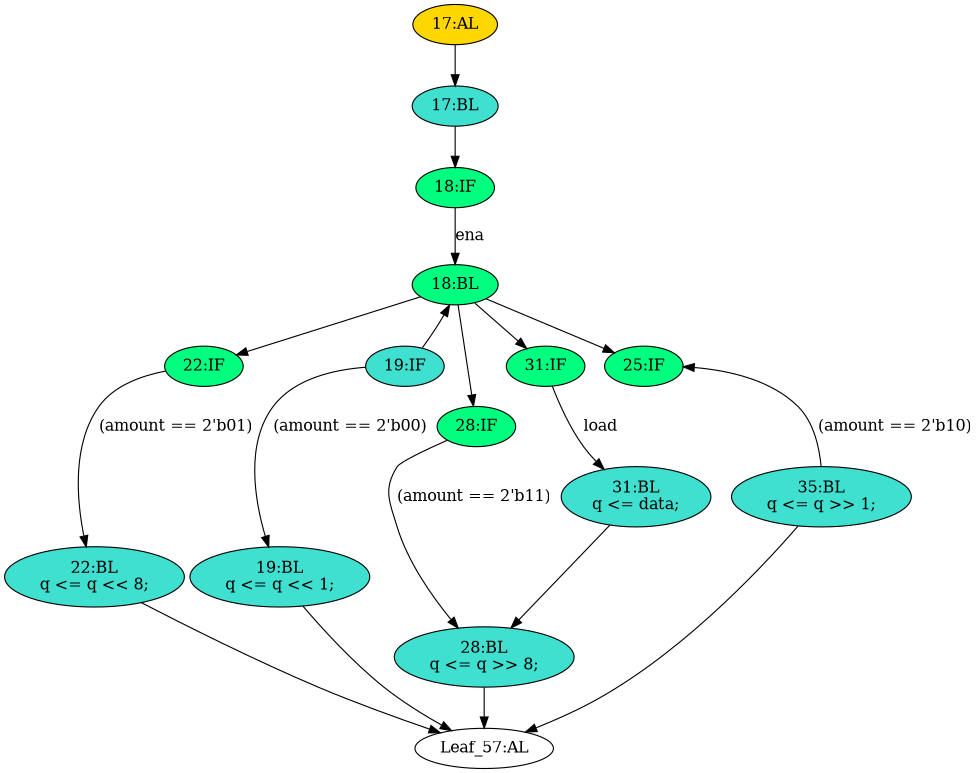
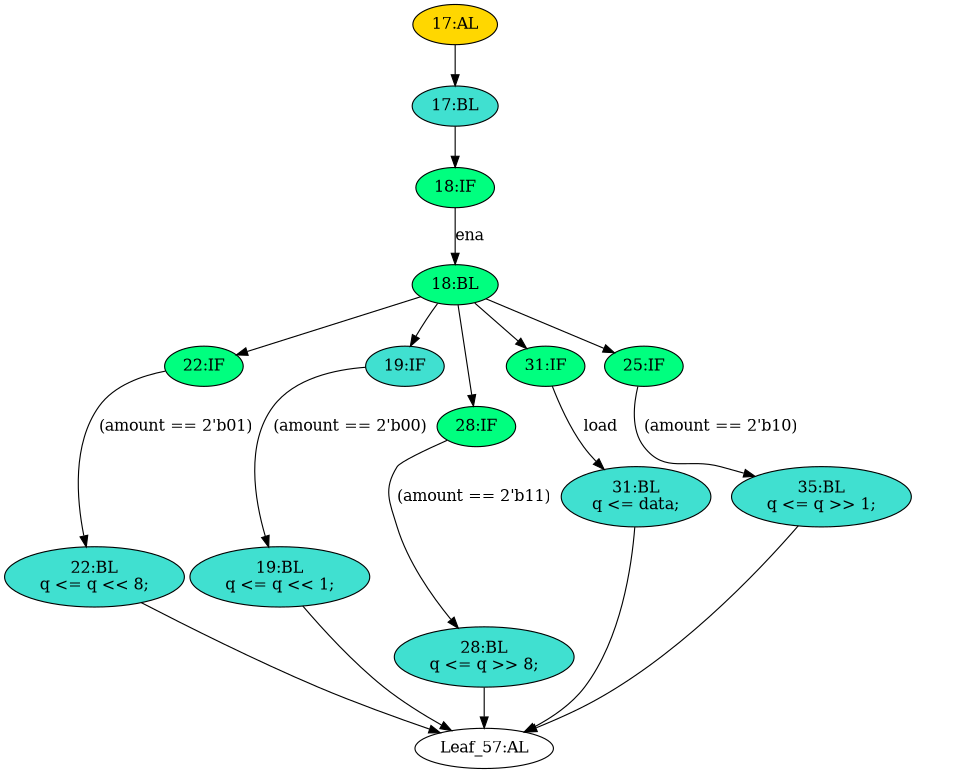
edge "19:IF" -> "18:BL": reversed
edge "35:BL q <= q >> 1;" -> "25:IF": reversed
edge "31:BL q <= data;" -> "28:BL q <= q >> 8;": now "31:BL q <= data;" -> "Leaf_57:AL"
